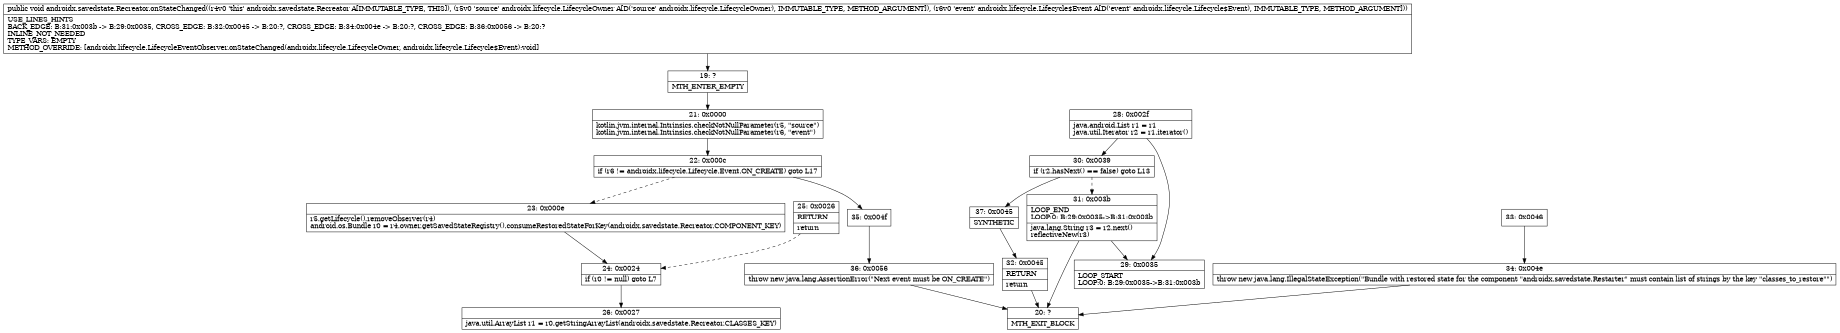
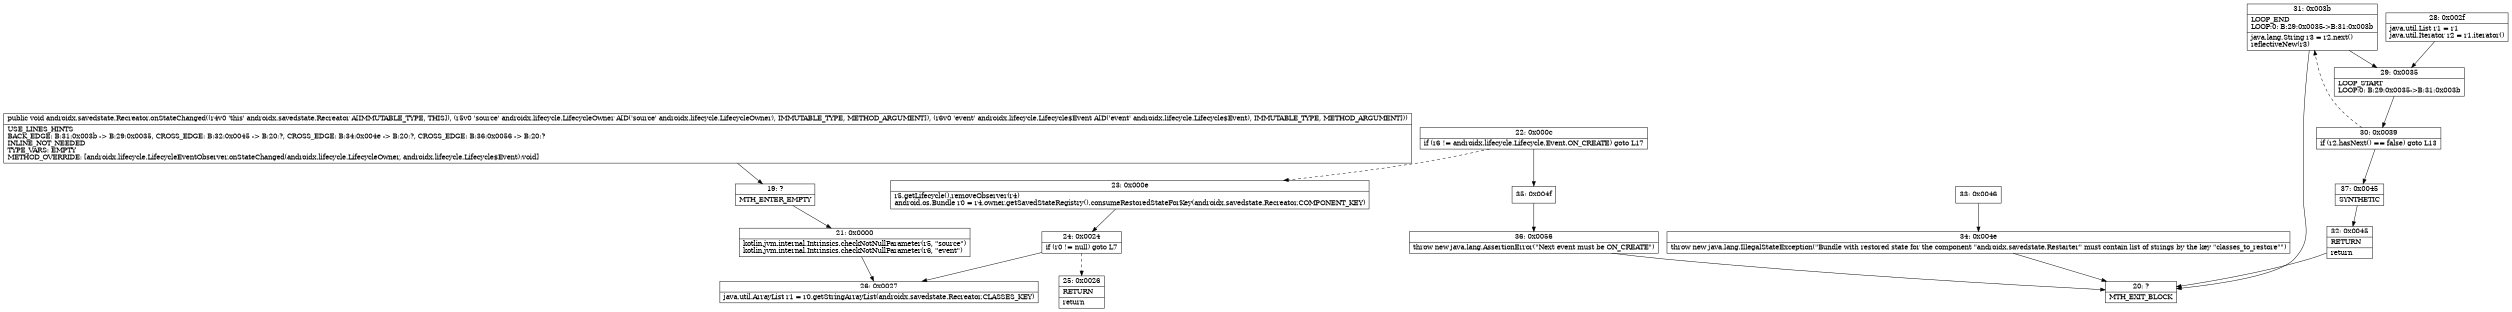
node "28: 0x002f": text "java.android.List r1 = r1" -> "java.util.List r1 = r1"
edge "21: 0x0000" -> "22: 0x000c": now "21: 0x0000" -> "26: 0x0027"
edge "28: 0x002f" -> "30: 0x0039": now "29: 0x0035" -> "30: 0x0039"
edge "25: 0x0026" -> "24: 0x0024": reversed
